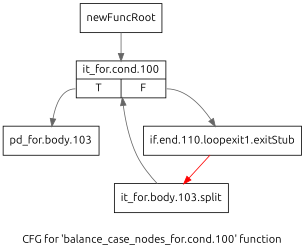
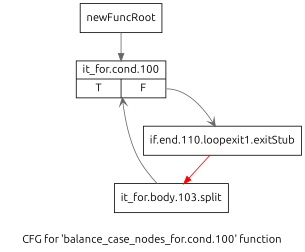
edge "it_for.cond.100" -> "if.end.110.loopexit1.exitStub": arrowhead normal -> vee
node "pd_for.body.103": removed
edge "it_for.body.103.split" -> "it_for.cond.100": arrowhead normal -> vee
